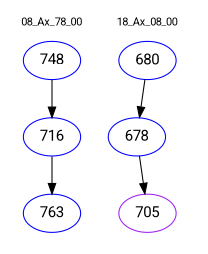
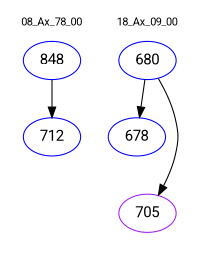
cluster "18_Ax_08_00": label "18_Ax_08_00" -> "18_Ax_09_00"
node "748": label "748" -> "848"
node "716": label "716" -> "712"
edge "678" -> "705": now "680" -> "705"
node "763": removed
